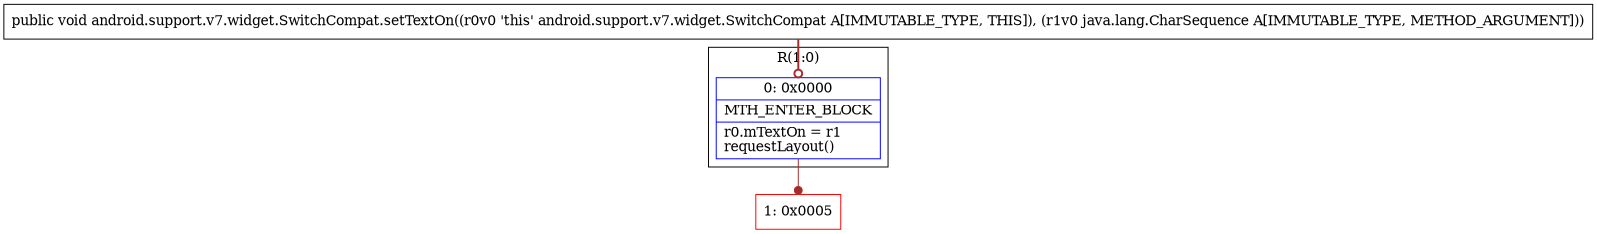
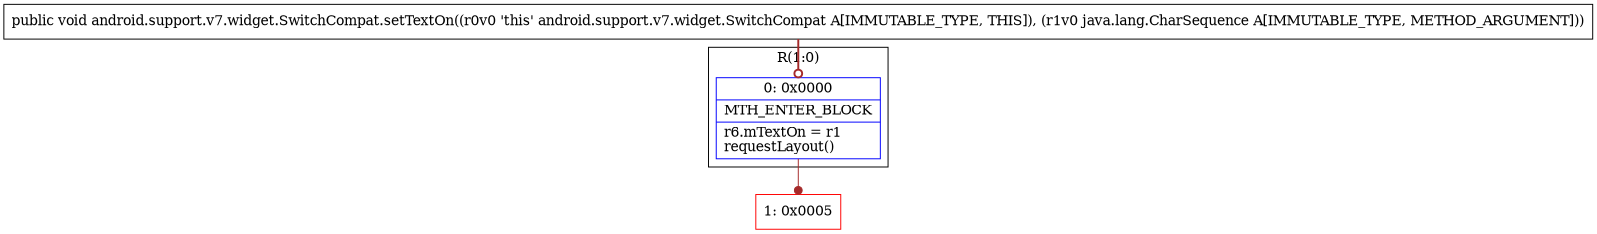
node "0: 0x0000": text "r0.mTextOn = r1" -> "r6.mTextOn = r1"
